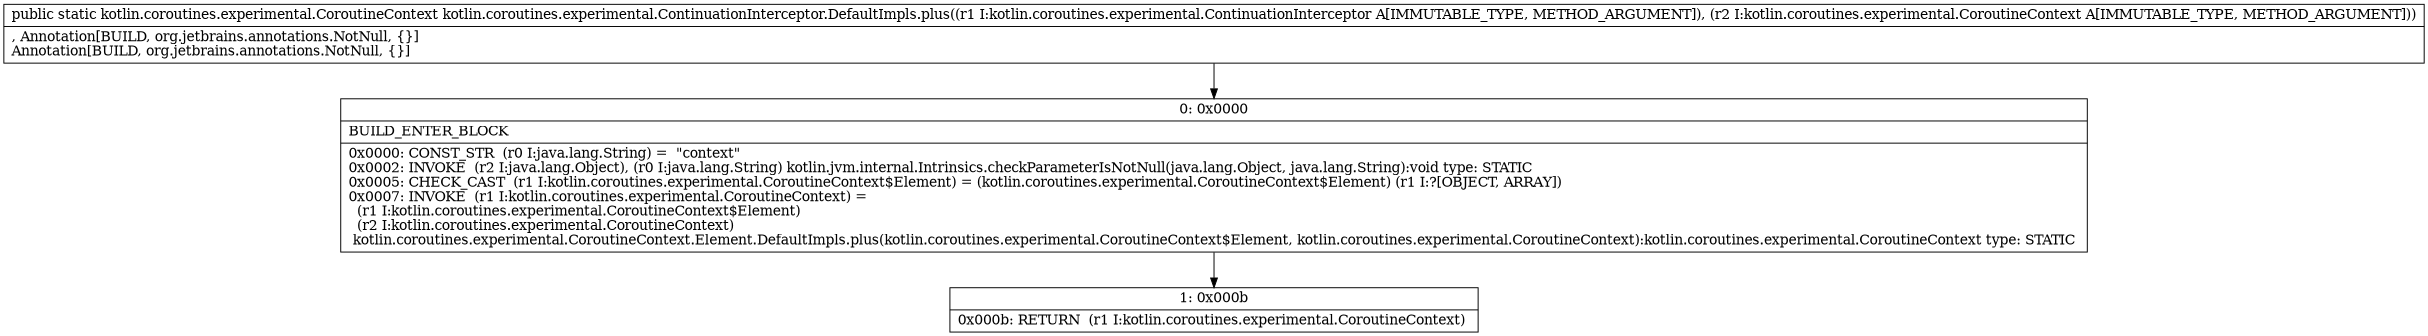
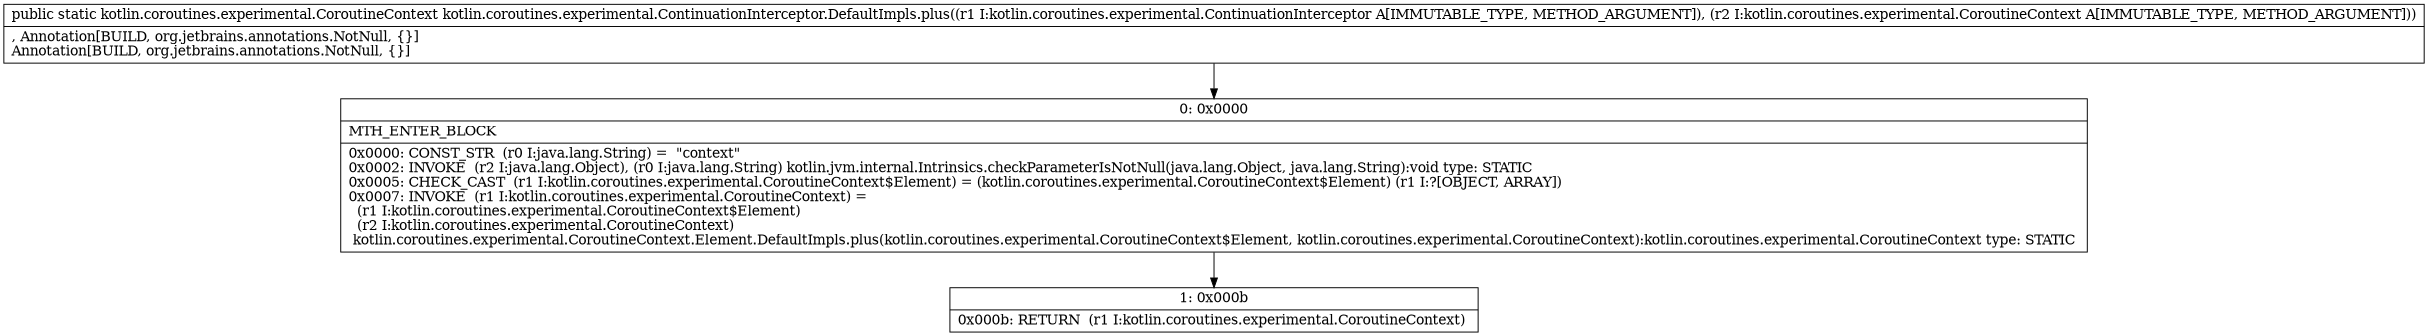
node "0: 0x0000": text "BUILD_ENTER_BLOCK" -> "MTH_ENTER_BLOCK"
